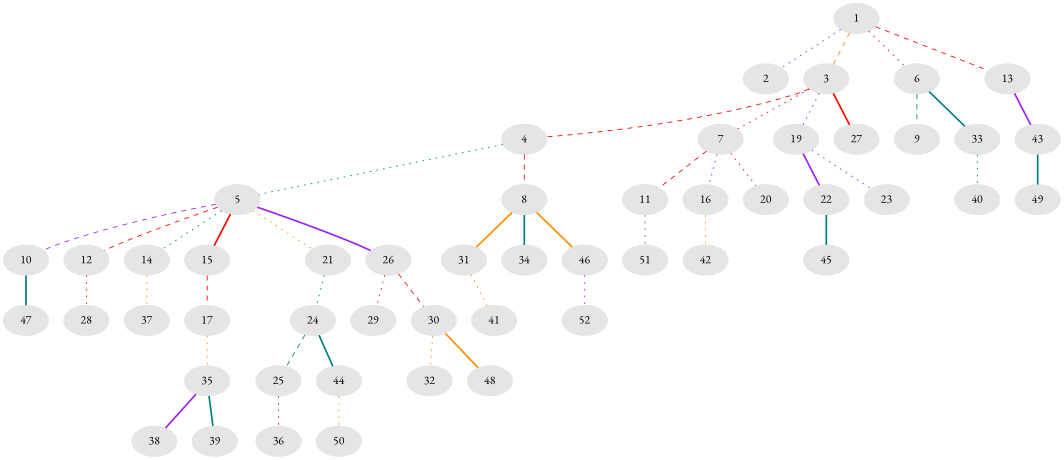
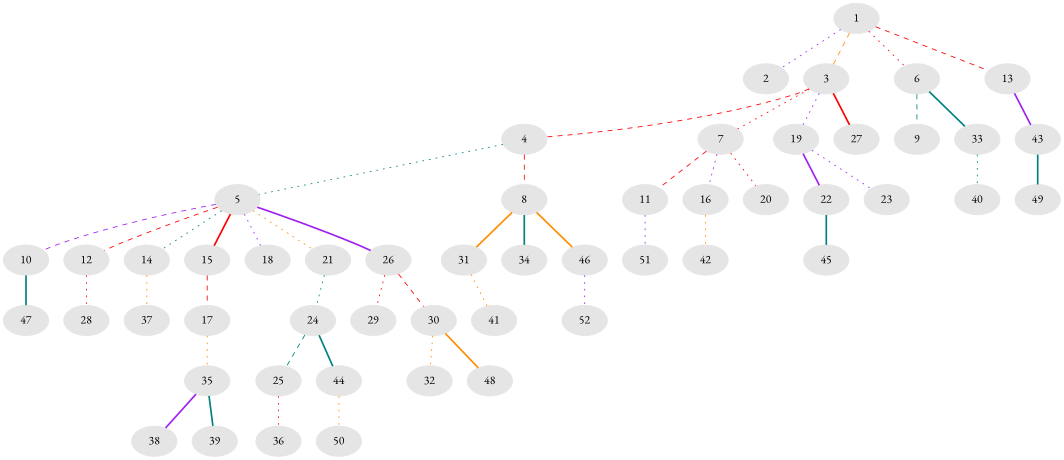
node "18": added
